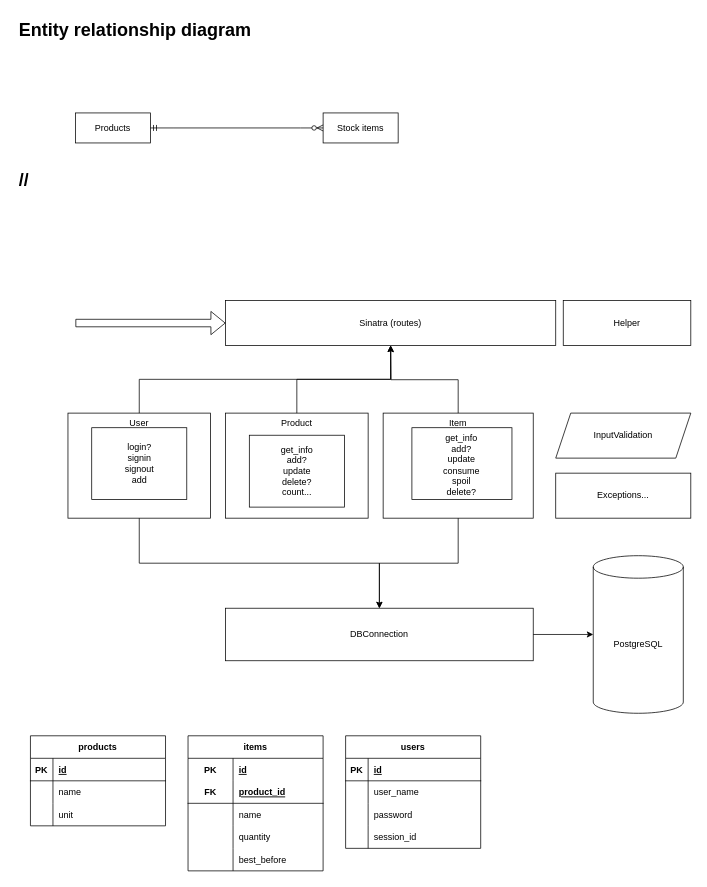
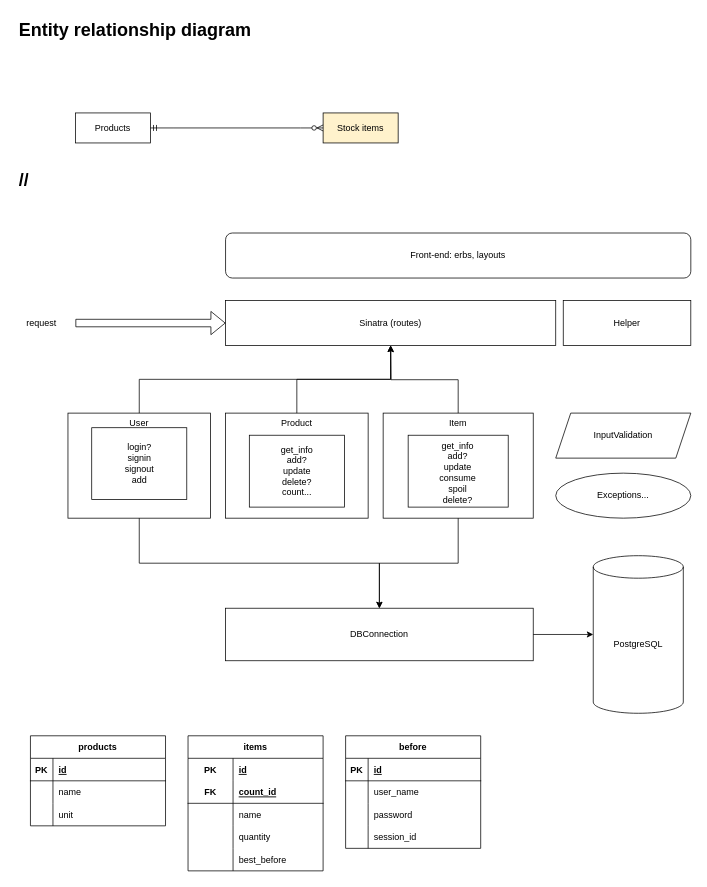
node "Stock items": fillcolor #ffffff -> #fff2cc
node "Front-end: erbs, layouts": added
node "request": added
node "get_info add? update consume spoil delete?": moved (462, 463) -> (458, 471)
node "Exceptions...": shape rectangle -> ellipse
node "users": label "users" -> "before"
node "product_id": label "product_id" -> "count_id"
